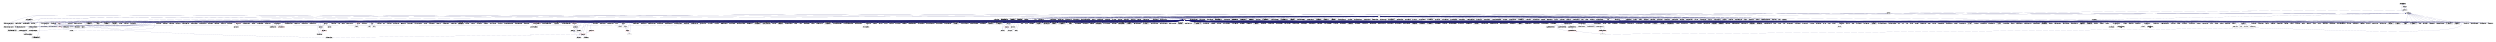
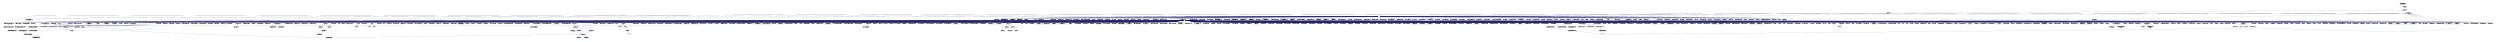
node "shared_future.cpp": removed
